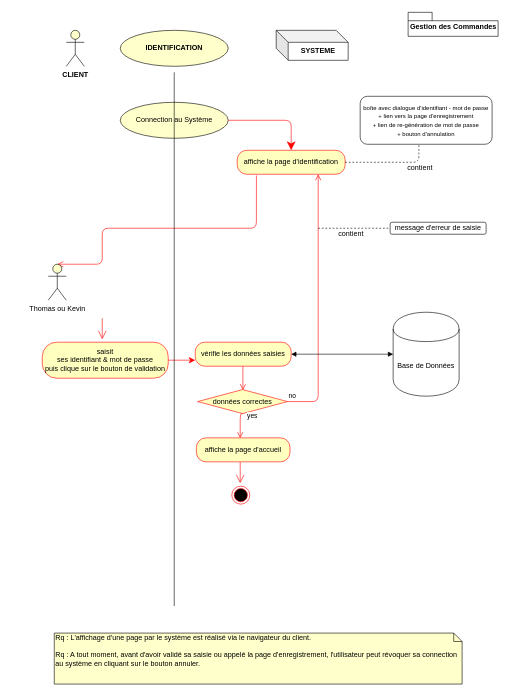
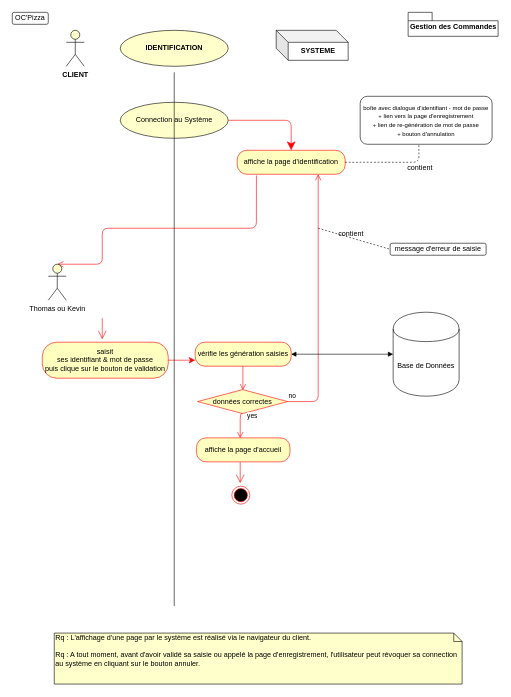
node "OC'Pizza": added
node "message d'erreur de saisie": moved (438, 228) -> (438, 249)
node "vérifie les données saisies": label "vérifie les données saisies" -> "vérifie les génération saisies"
